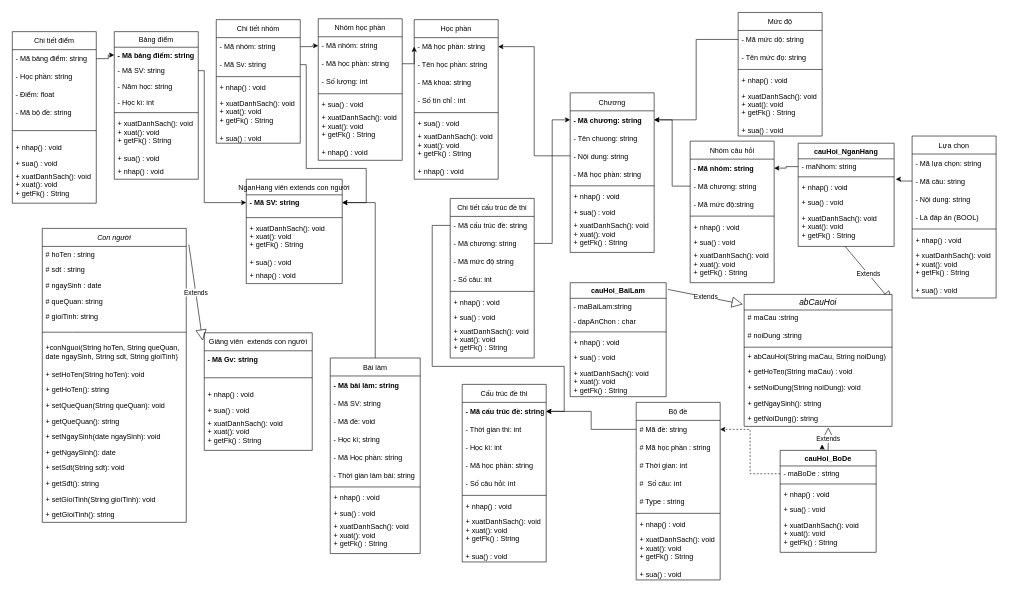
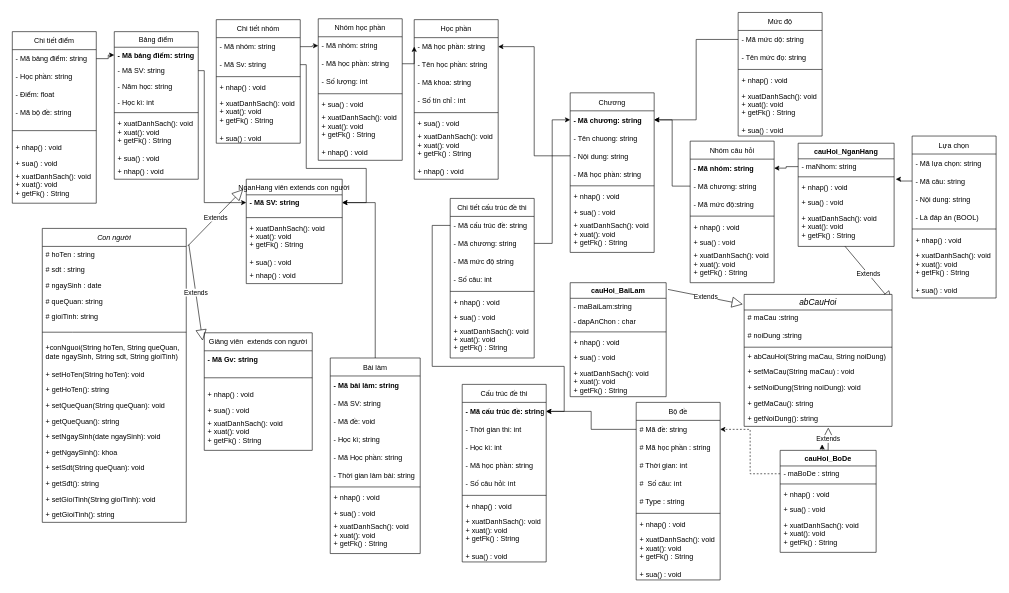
edge "Con người" -> "NganHang viên extends con người": added, label "Extends"
node "+ getHoTeṇ(String maCau) : void": label "+ getHoTeṇ(String maCau) : void" -> "+ setMaCaụ(String maCau) : void"
node "+ getNgaySinh(): string": label "+ getNgaySinh(): string" -> "+ getMaCau(): string"
node "+ getNgaySinh(): date": label "+ getNgaySinh(): date" -> "+ getNgaySinh(): khoa"
node "+ setSdt(String sdt): void": label "+ setSdt(String sdt): void" -> "+ setSdt(String queQuan): void"
